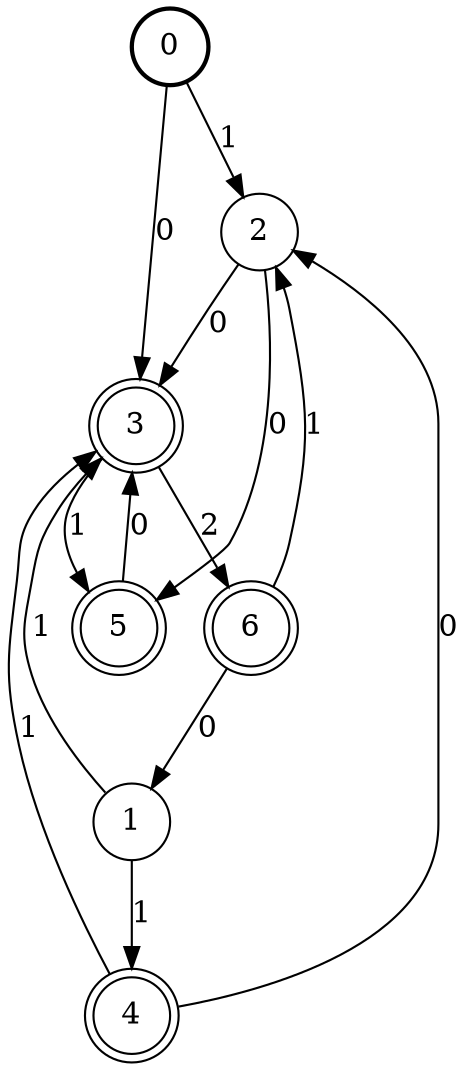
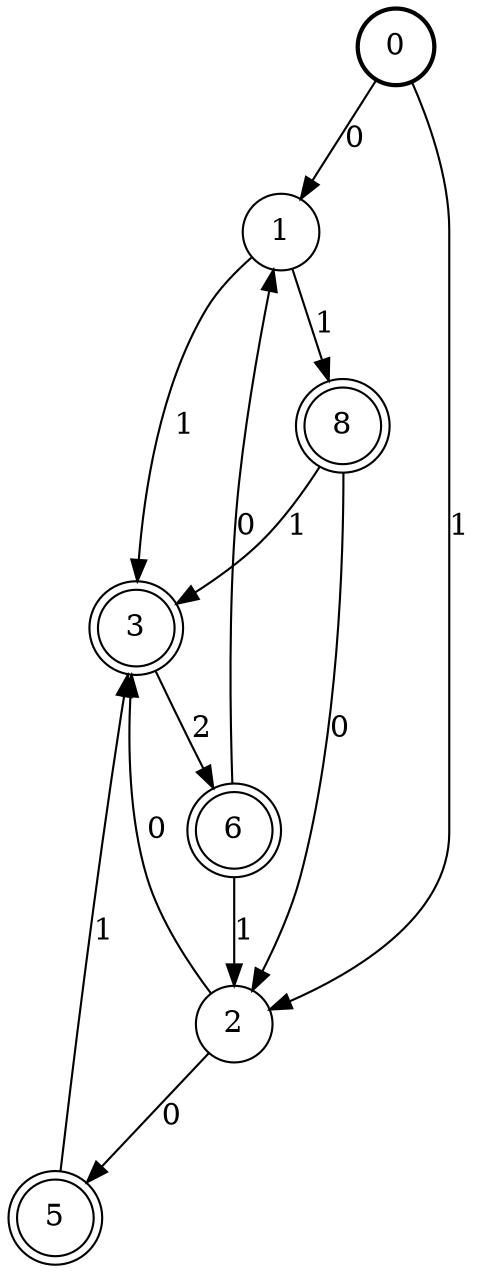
edge "0" -> "3": now "0" -> "1"
edge "3" -> "5": removed, label "1"
edge "5" -> "3": label "0" -> "1"
node "4": label "4" -> "8"
